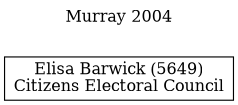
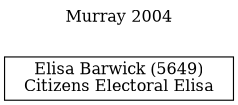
node "Elisa Barwick (5649) Citizens Electoral Council": label "Elisa Barwick (5649) Citizens Electoral Council" -> "Elisa Barwick (5649) Citizens Electoral Elisa"
